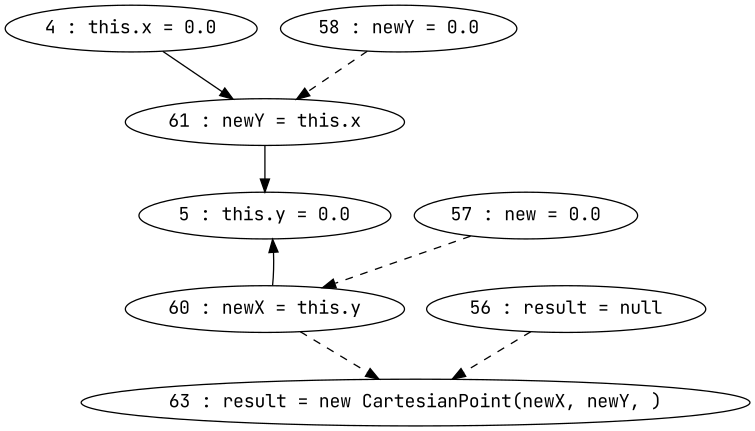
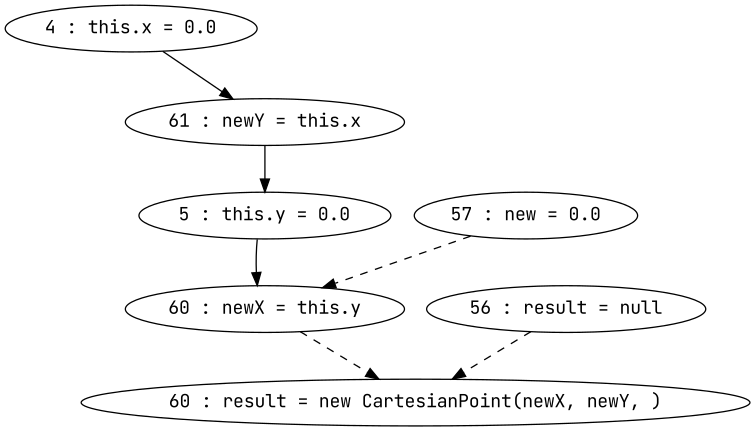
node "58 : newY = 0.0": removed
edge "60 : newX = this.y" -> "5 : this.y = 0.0": reversed
node "63 : result = new CartesianPoint(newX, newY, )": label "63 : result = new CartesianPoint(newX, newY, )" -> "60 : result = new CartesianPoint(newX, newY, )"
